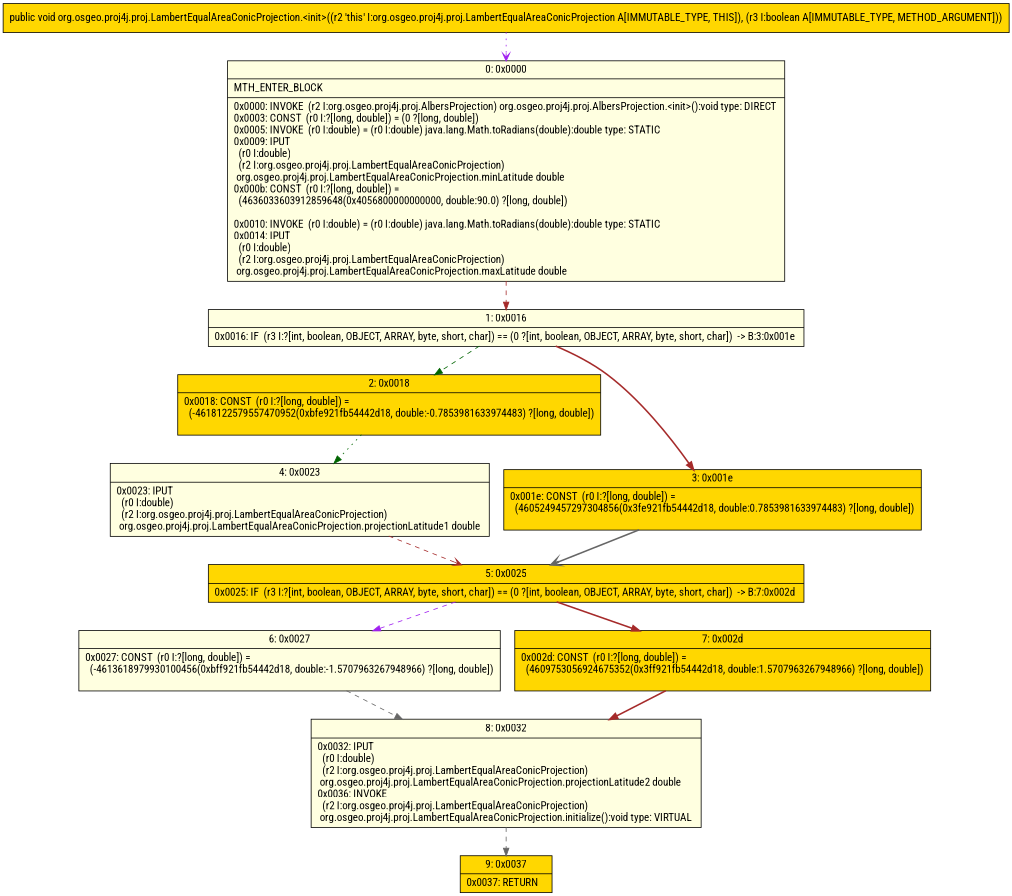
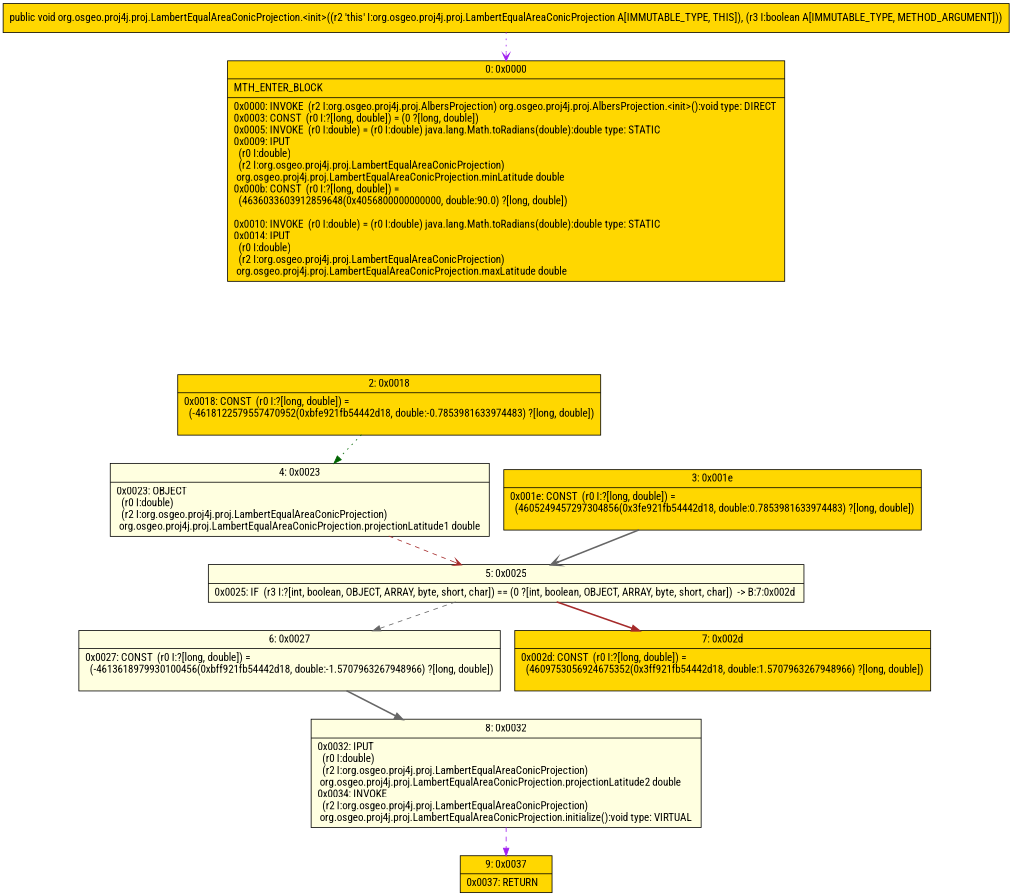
node "0: 0x0000": fillcolor lightyellow -> gold
node "1: 0x0016": removed
node "4: 0x0023": text "0x0023: IPUT" -> "0x0023: OBJECT"
node "5: 0x0025": fillcolor gold -> lightyellow
edge "5: 0x0025" -> "6: 0x0027": color purple -> gray40
edge "6: 0x0027" -> "8: 0x0032": style dashed -> bold
edge "7: 0x002d" -> "8: 0x0032": removed
node "8: 0x0032": text "0x0036: INVOKE" -> "0x0034: INVOKE"
edge "8: 0x0032" -> "9: 0x0037": color gray40 -> purple
